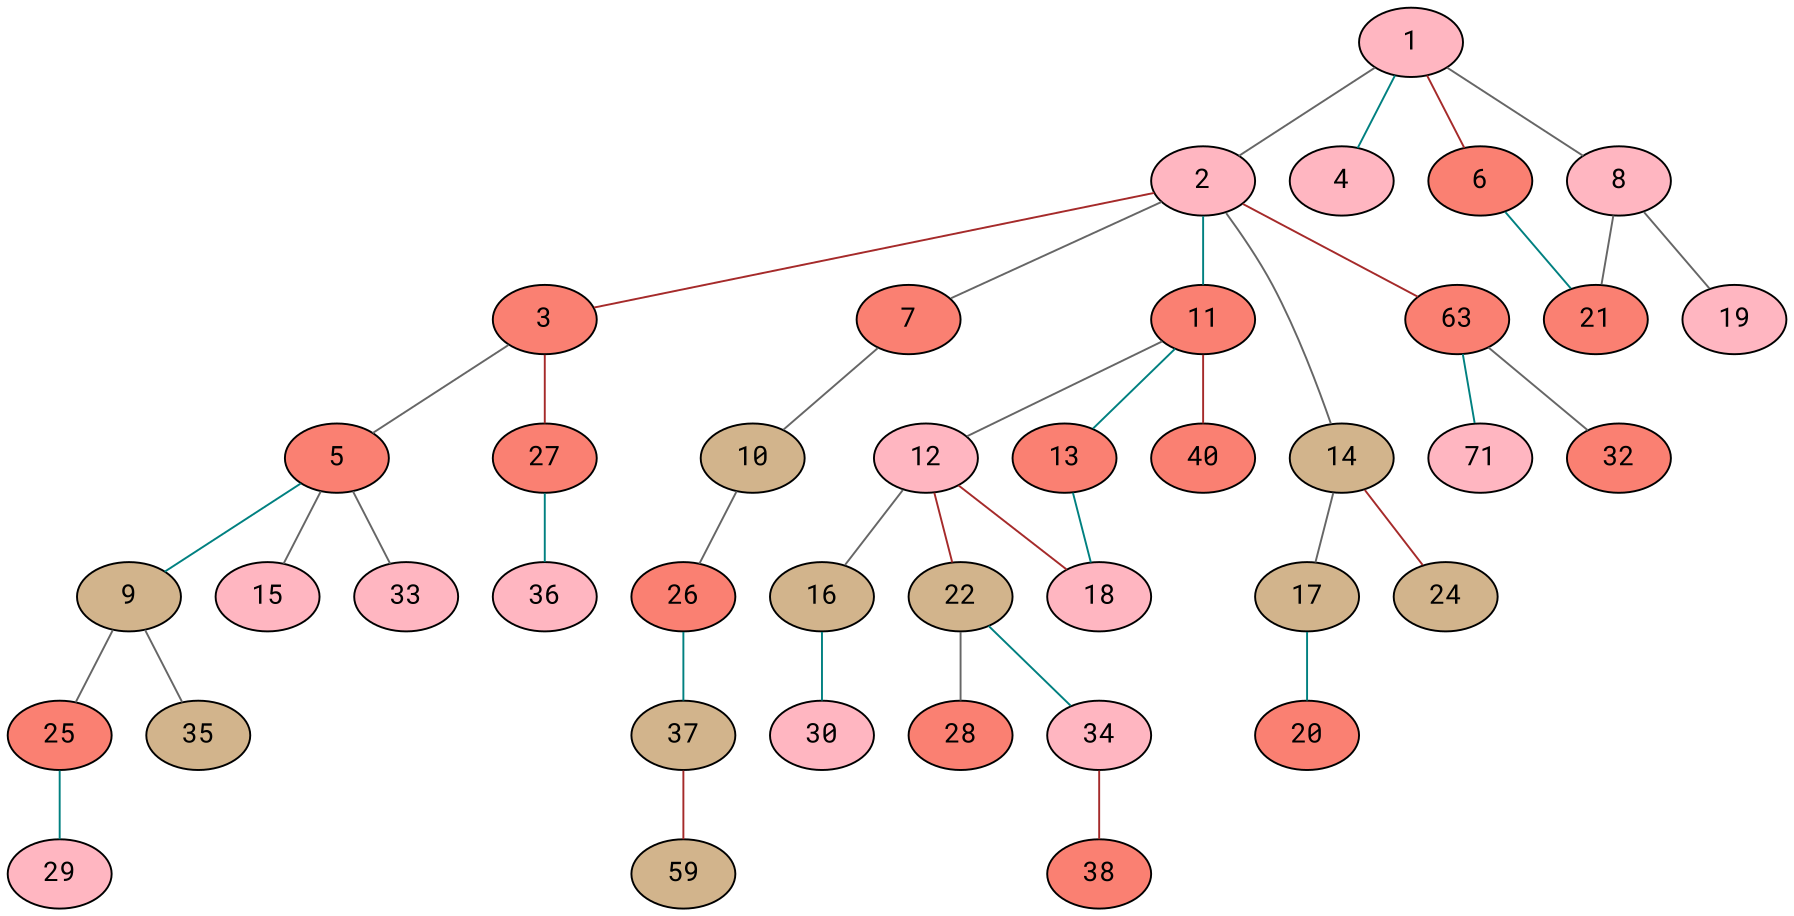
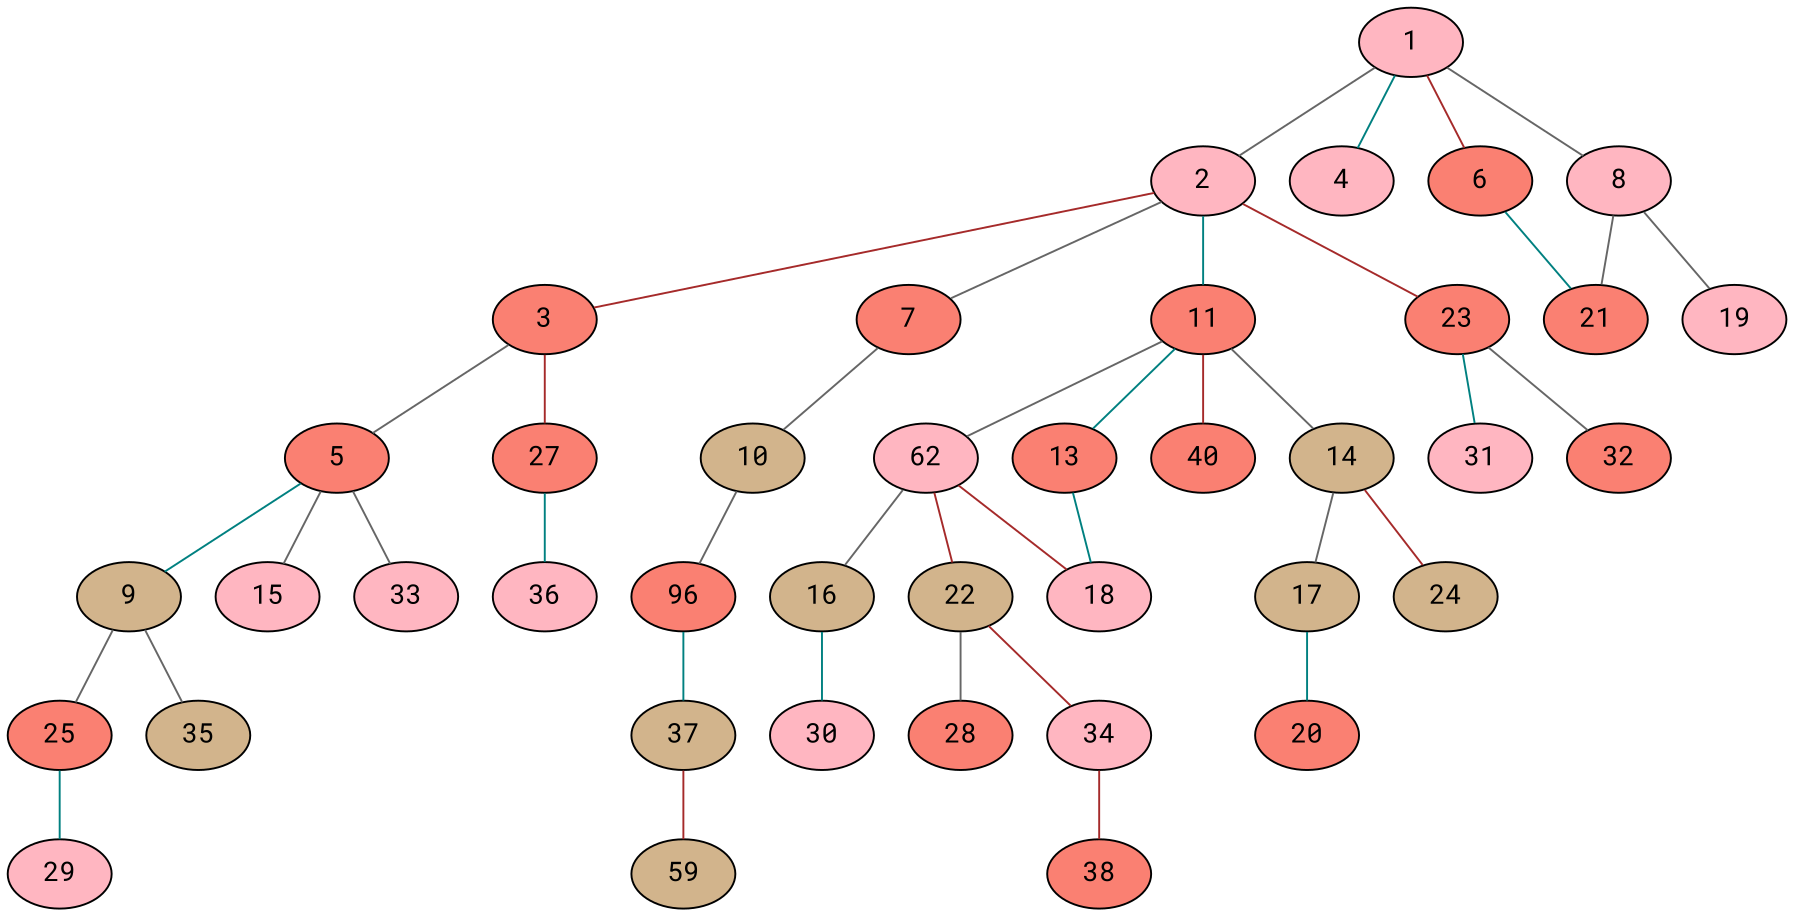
edge "2" -- "14": now "11" -- "14"
node "63": label "63" -> "23"
node "12": label "12" -> "62"
node "71": label "71" -> "31"
node "26": label "26" -> "96"
edge "22" -- "34": color teal -> brown
